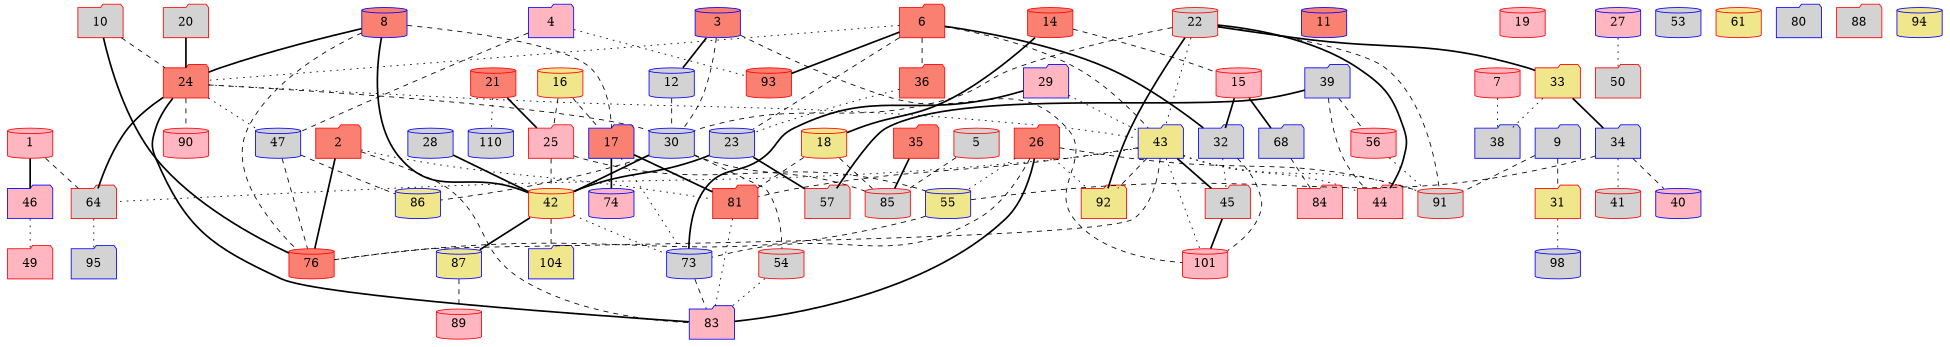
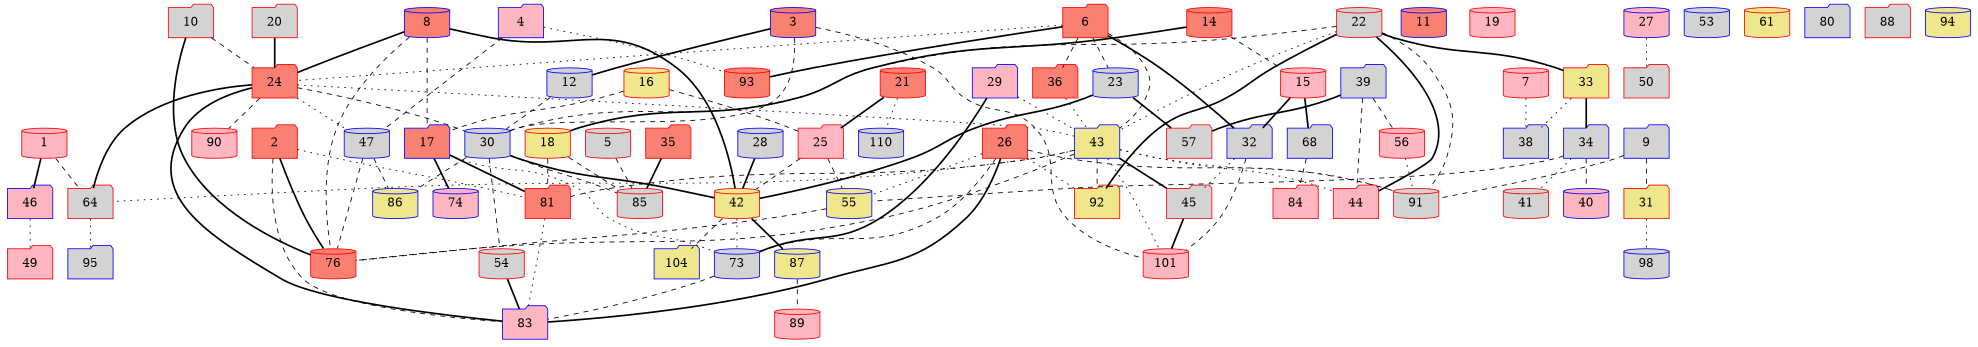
edge "36" -- "23": now "36" -- "43"
edge "54" -- "83": style dotted -> bold
